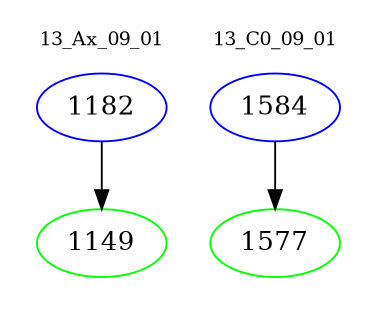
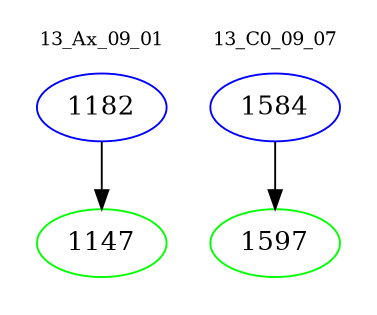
cluster "13_C0_09_01": label "13_C0_09_01" -> "13_C0_09_07"
node "1149": label "1149" -> "1147"
node "1577": label "1577" -> "1597"
